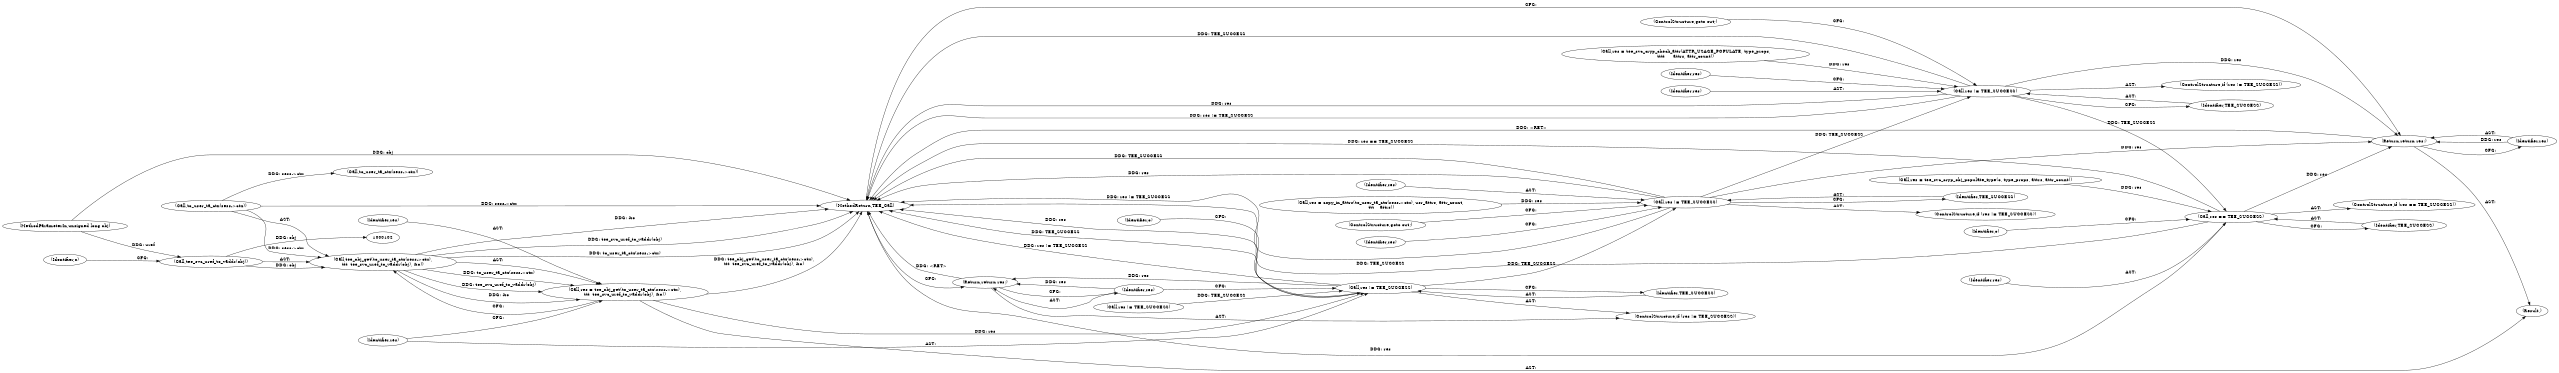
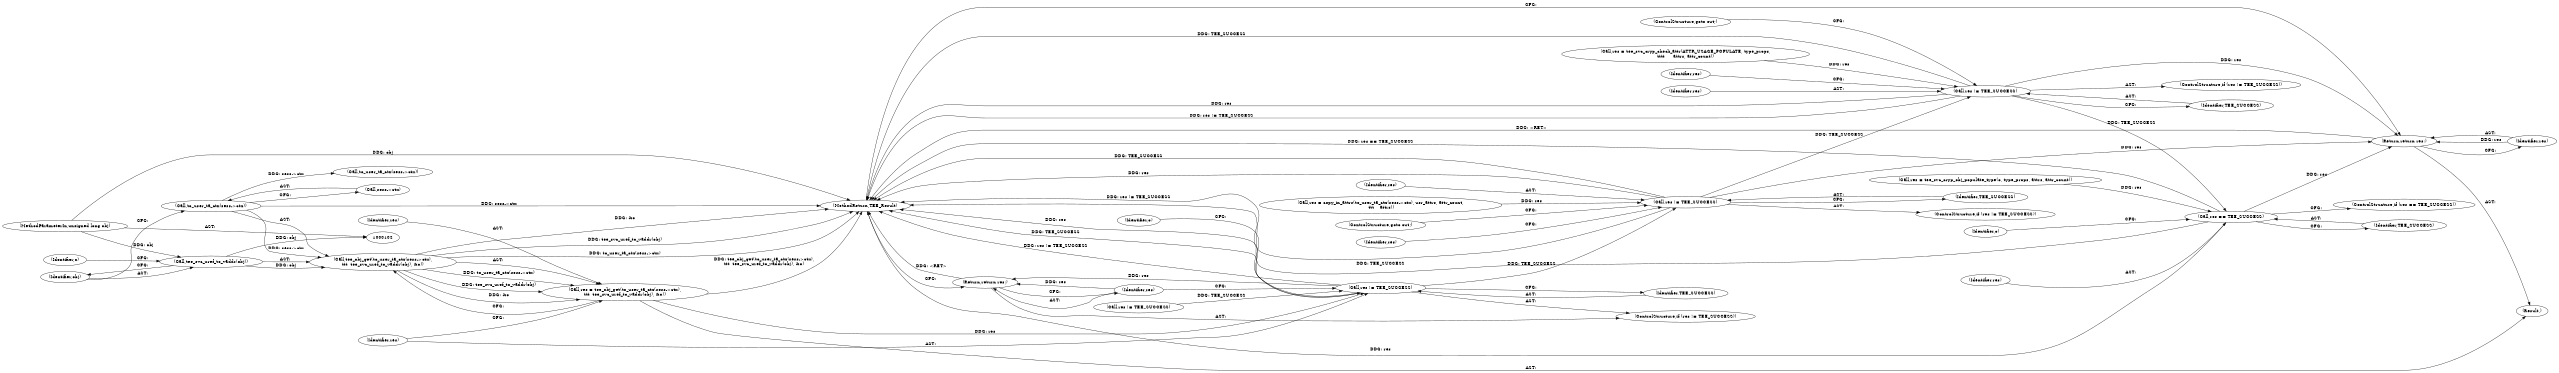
node "(Call,sess->ctx)": added
node "(MethodReturn,TEE_Call)": label "(MethodReturn,TEE_Call)" -> "(MethodReturn,TEE_Result)"
edge "(Call,res == TEE_SUCCESS)" -> "(ControlStructure,if (res == TEE_SUCCESS))": label "AST: " -> "CFG: "
edge "(MethodParameterIn,unsigned long obj)" -> "1000102": added, label "AST:"
edge "(MethodParameterIn,unsigned long obj)" -> "(Call,tee_svc_uref_to_vaddr(obj))": label "DDG: uref" -> "DDG: obj"
node "(Identifier,obj)": added
